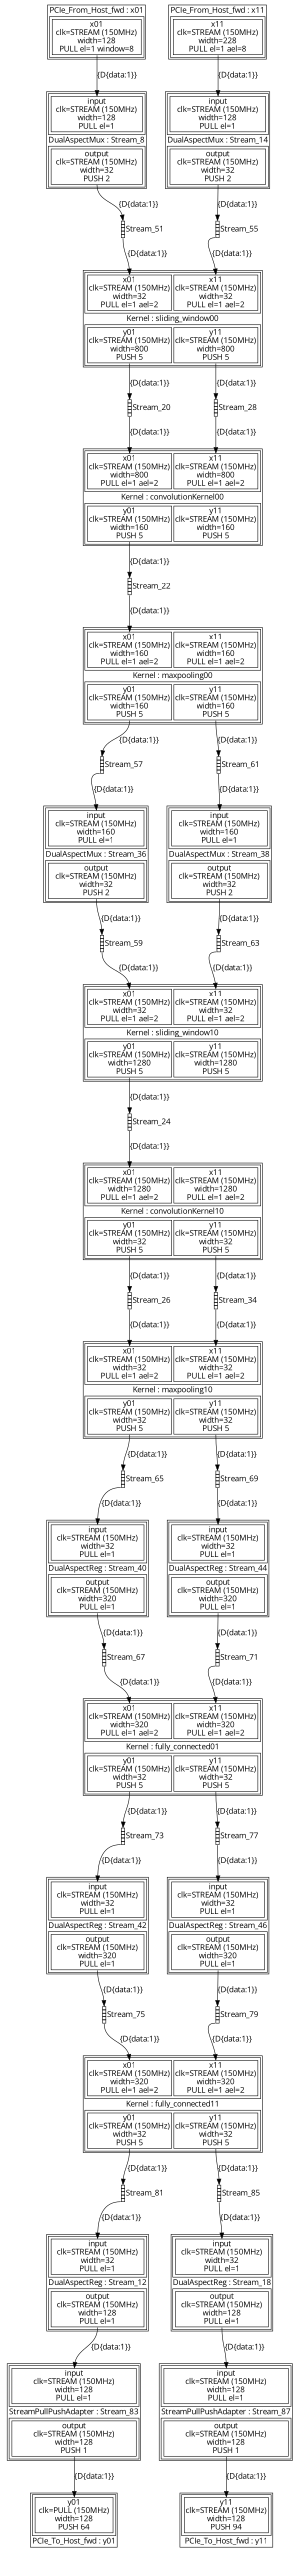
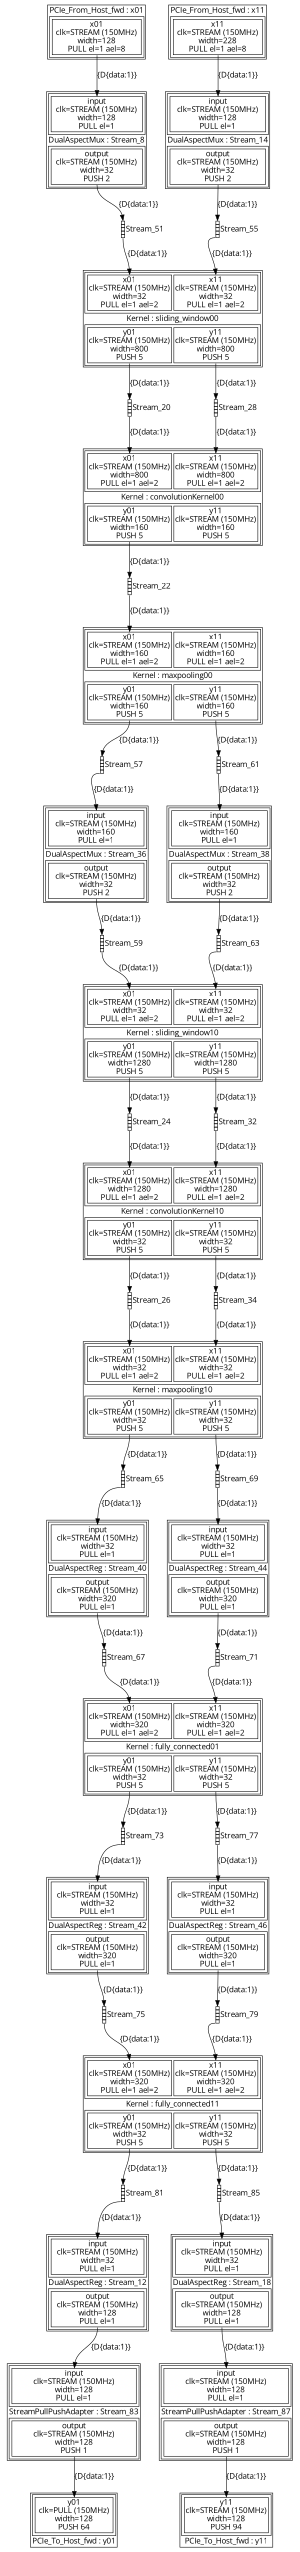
node "PCIe_From_Host_fwd : x01": text "PULL el=1 window=8" -> "PULL el=1 ael=8"
node "Stream_32": added
